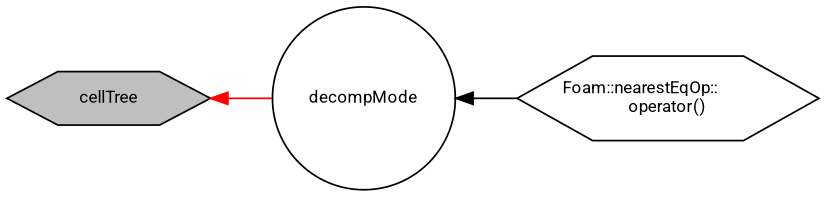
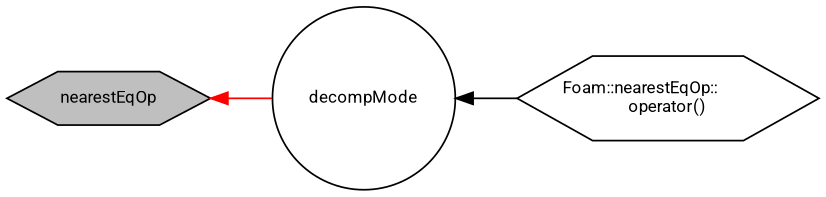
node "cellTree": label "cellTree" -> "nearestEqOp"
